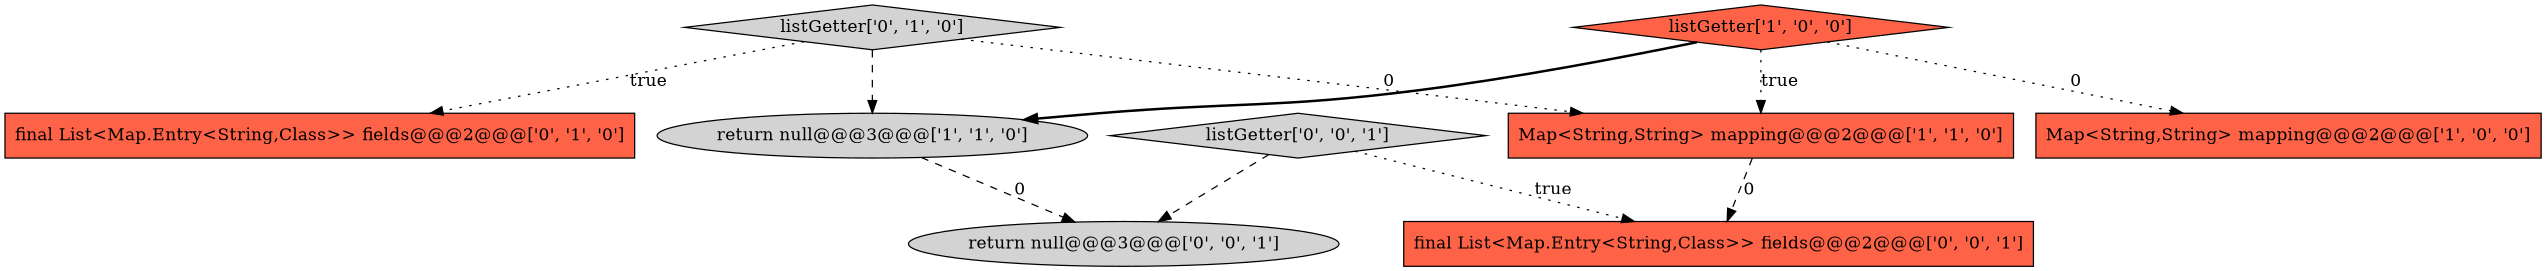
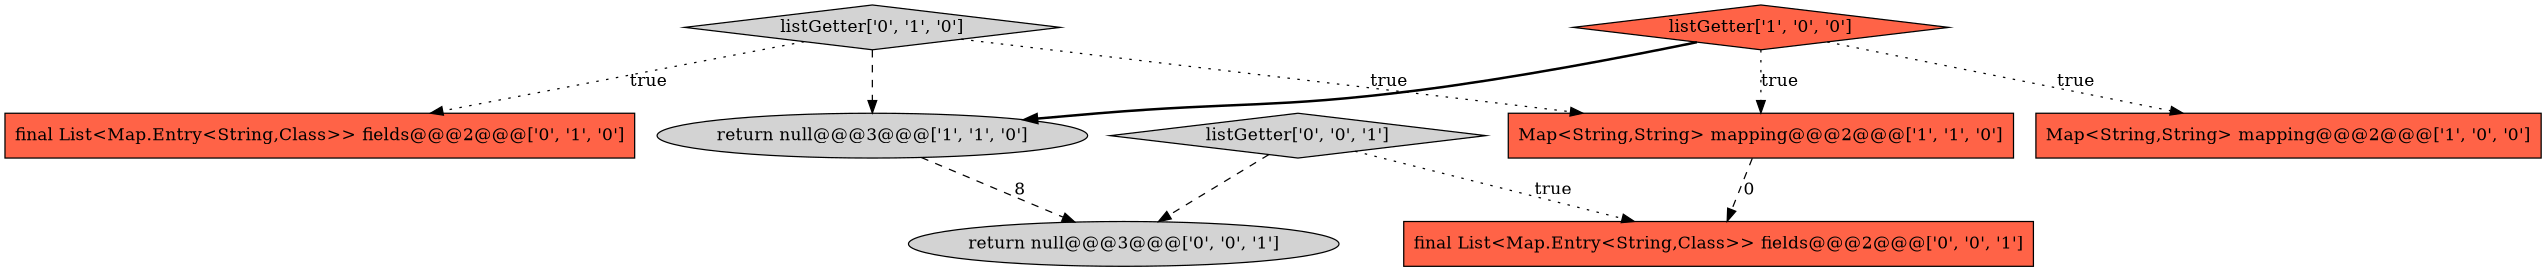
edge "listGetter['0', '1', '0']" -> "Map<String,String> mapping@@@2@@@['1', '1', '0']": label "0" -> "true"
edge "listGetter['1', '0', '0']" -> "Map<String,String> mapping@@@2@@@['1', '0', '0']": label "0" -> "true"
edge "return null@@@3@@@['1', '1', '0']" -> "return null@@@3@@@['0', '0', '1']": label "0" -> "8"
